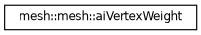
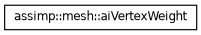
node "mesh::mesh::aiVertexWeight": label "mesh::mesh::aiVertexWeight" -> "assimp::mesh::aiVertexWeight"
